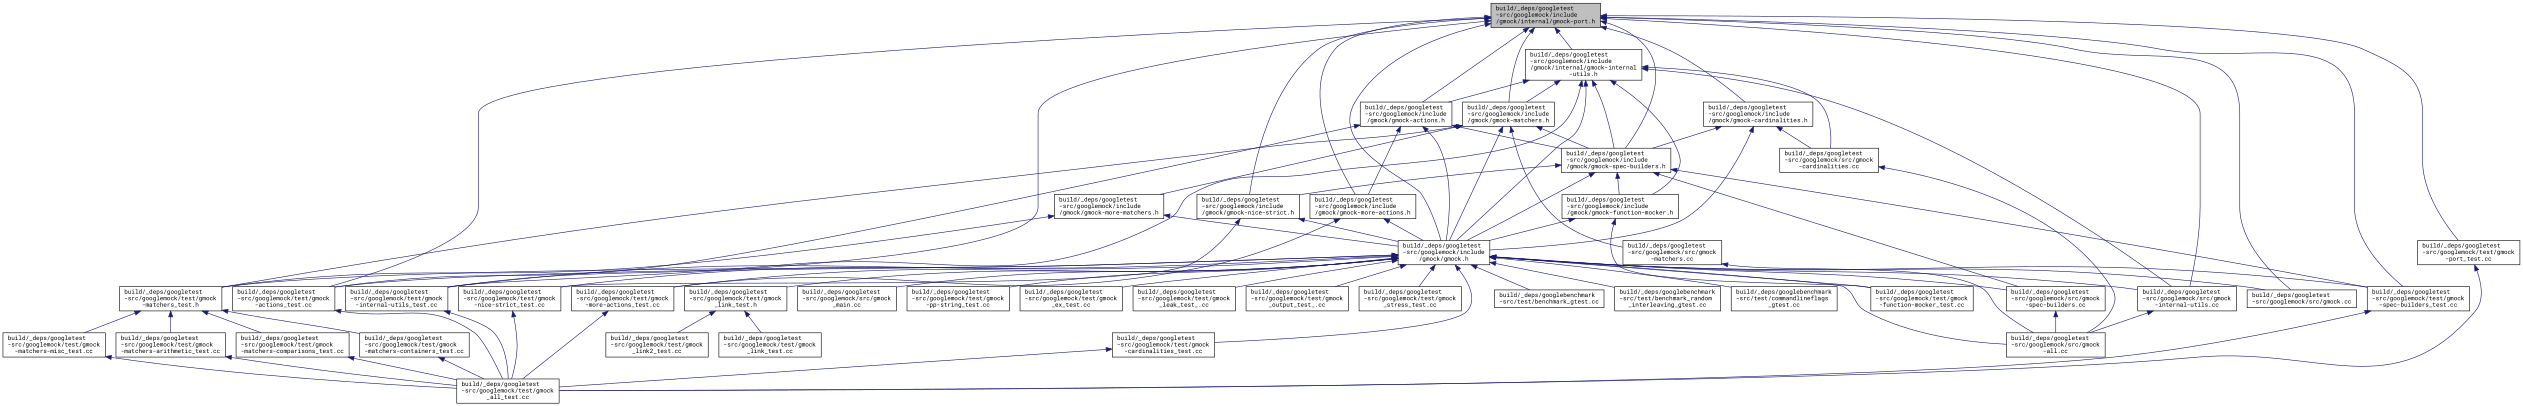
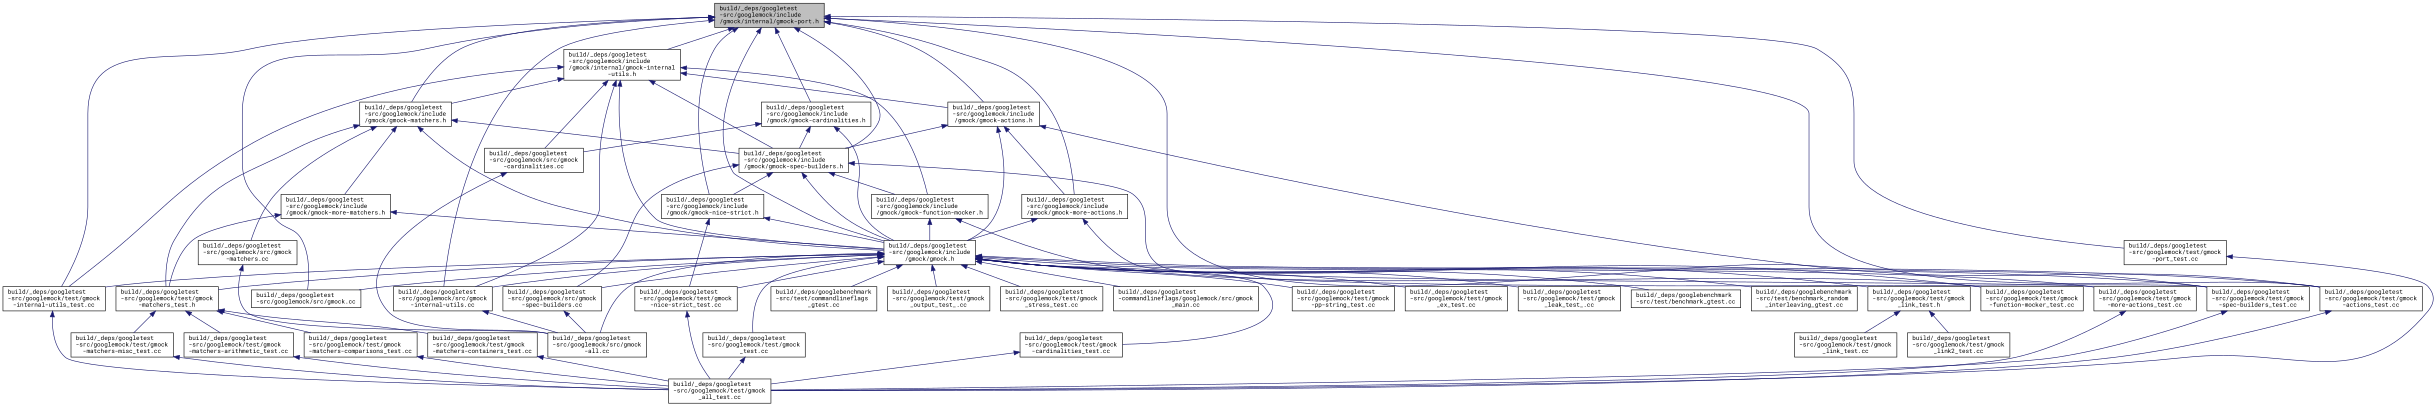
node "build/_deps/googletest -src/googlemock/src/gmock _main.cc": label "build/_deps/googletest -src/googlemock/src/gmock _main.cc" -> "build/_deps/googletest -commandlineflags/googlemock/src/gmock _main.cc"
node "build/_deps/googletest -src/googlemock/test/gmock _test.cc": added
